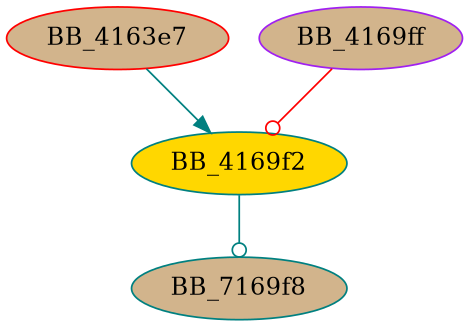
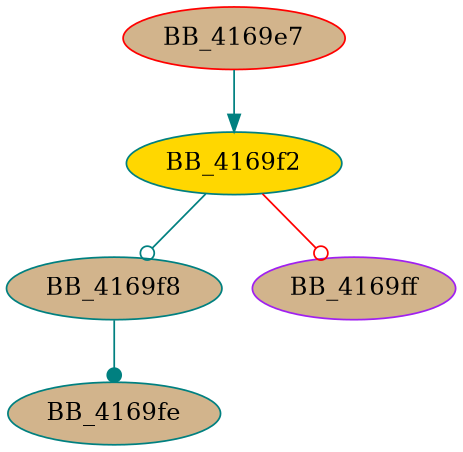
node "BB_4163e7": label "BB_4163e7" -> "BB_4169e7"
edge "BB_4169ff" -> "BB_4169f2": reversed
node "BB_7169f8": label "BB_7169f8" -> "BB_4169f8"
node "BB_4169fe": added
